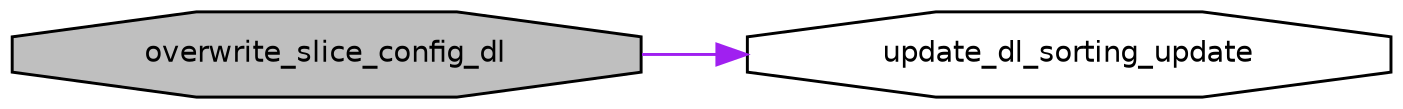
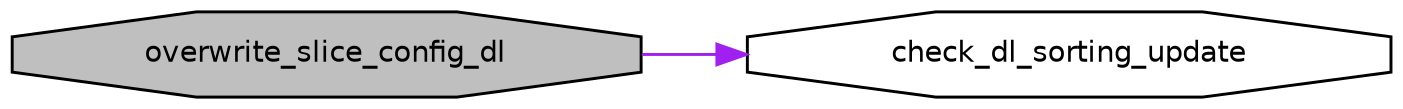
node "update_dl_sorting_update": label "update_dl_sorting_update" -> "check_dl_sorting_update"
